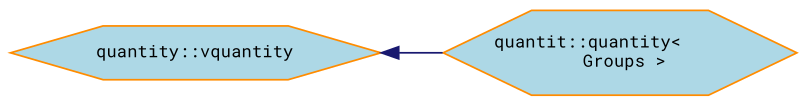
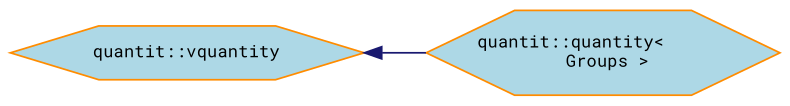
node "quantity::vquantity": label "quantity::vquantity" -> "quantit::vquantity"
